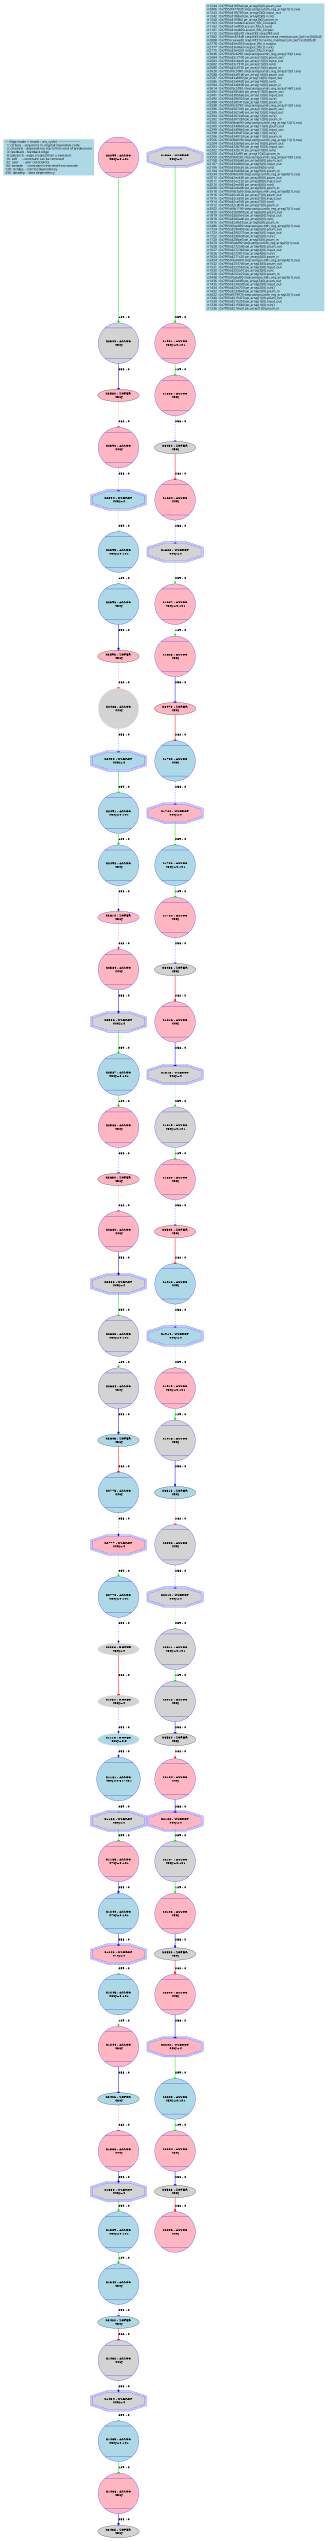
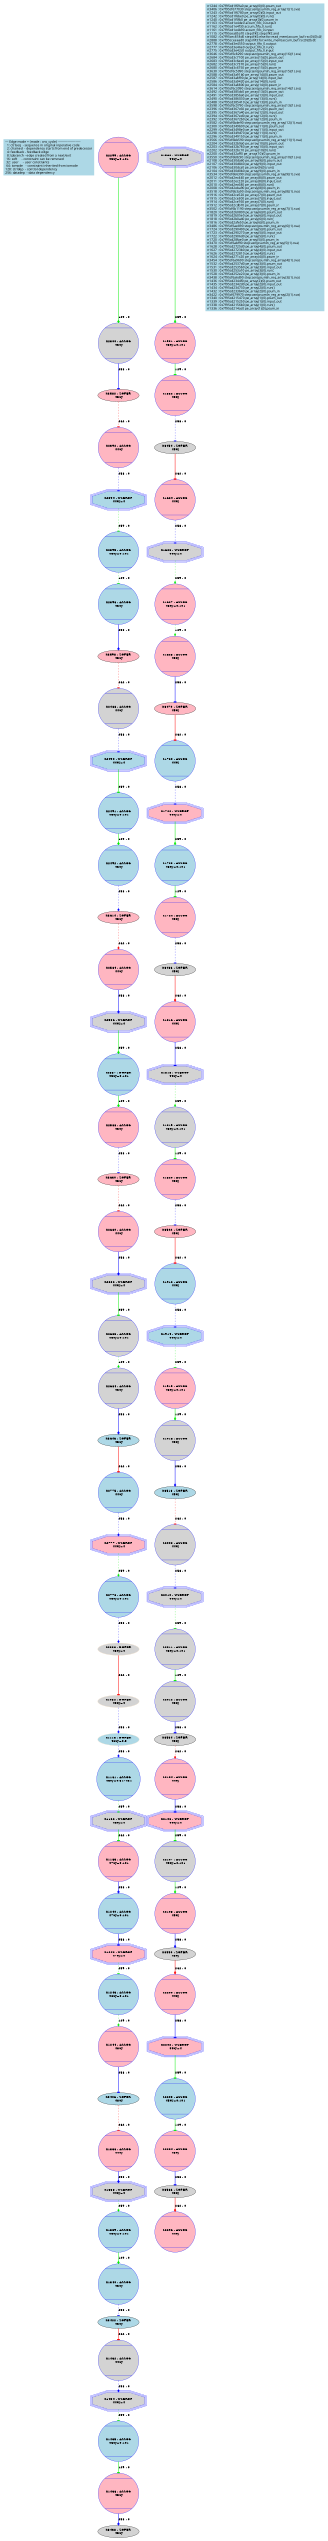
node "n2488 : ASSOC 44cy": color bisque -> blue
edge "n1722 : USEROP 44cy+4" -> "n1723 : ASSOC 45cy+0.101": arrowhead tee -> diamond
node "n3614 : ZOPER 45cy": color blue -> black
node "n2587 : ASSOC 45cy+0.101": label "n2587 : ASSOC 45cy+0.101" -> "n2587 : DOPER 45cy+0.101"
edge "n1162 : USEROP 46cy+4" -> "n1163 : ASSOC 47cy+0.101": label "259 : 0" -> "262 : 0"
edge "n1338 : USEROP 44cy+4" -> "n1339 : ASSOC 45cy+0.101": style bold -> dashed
